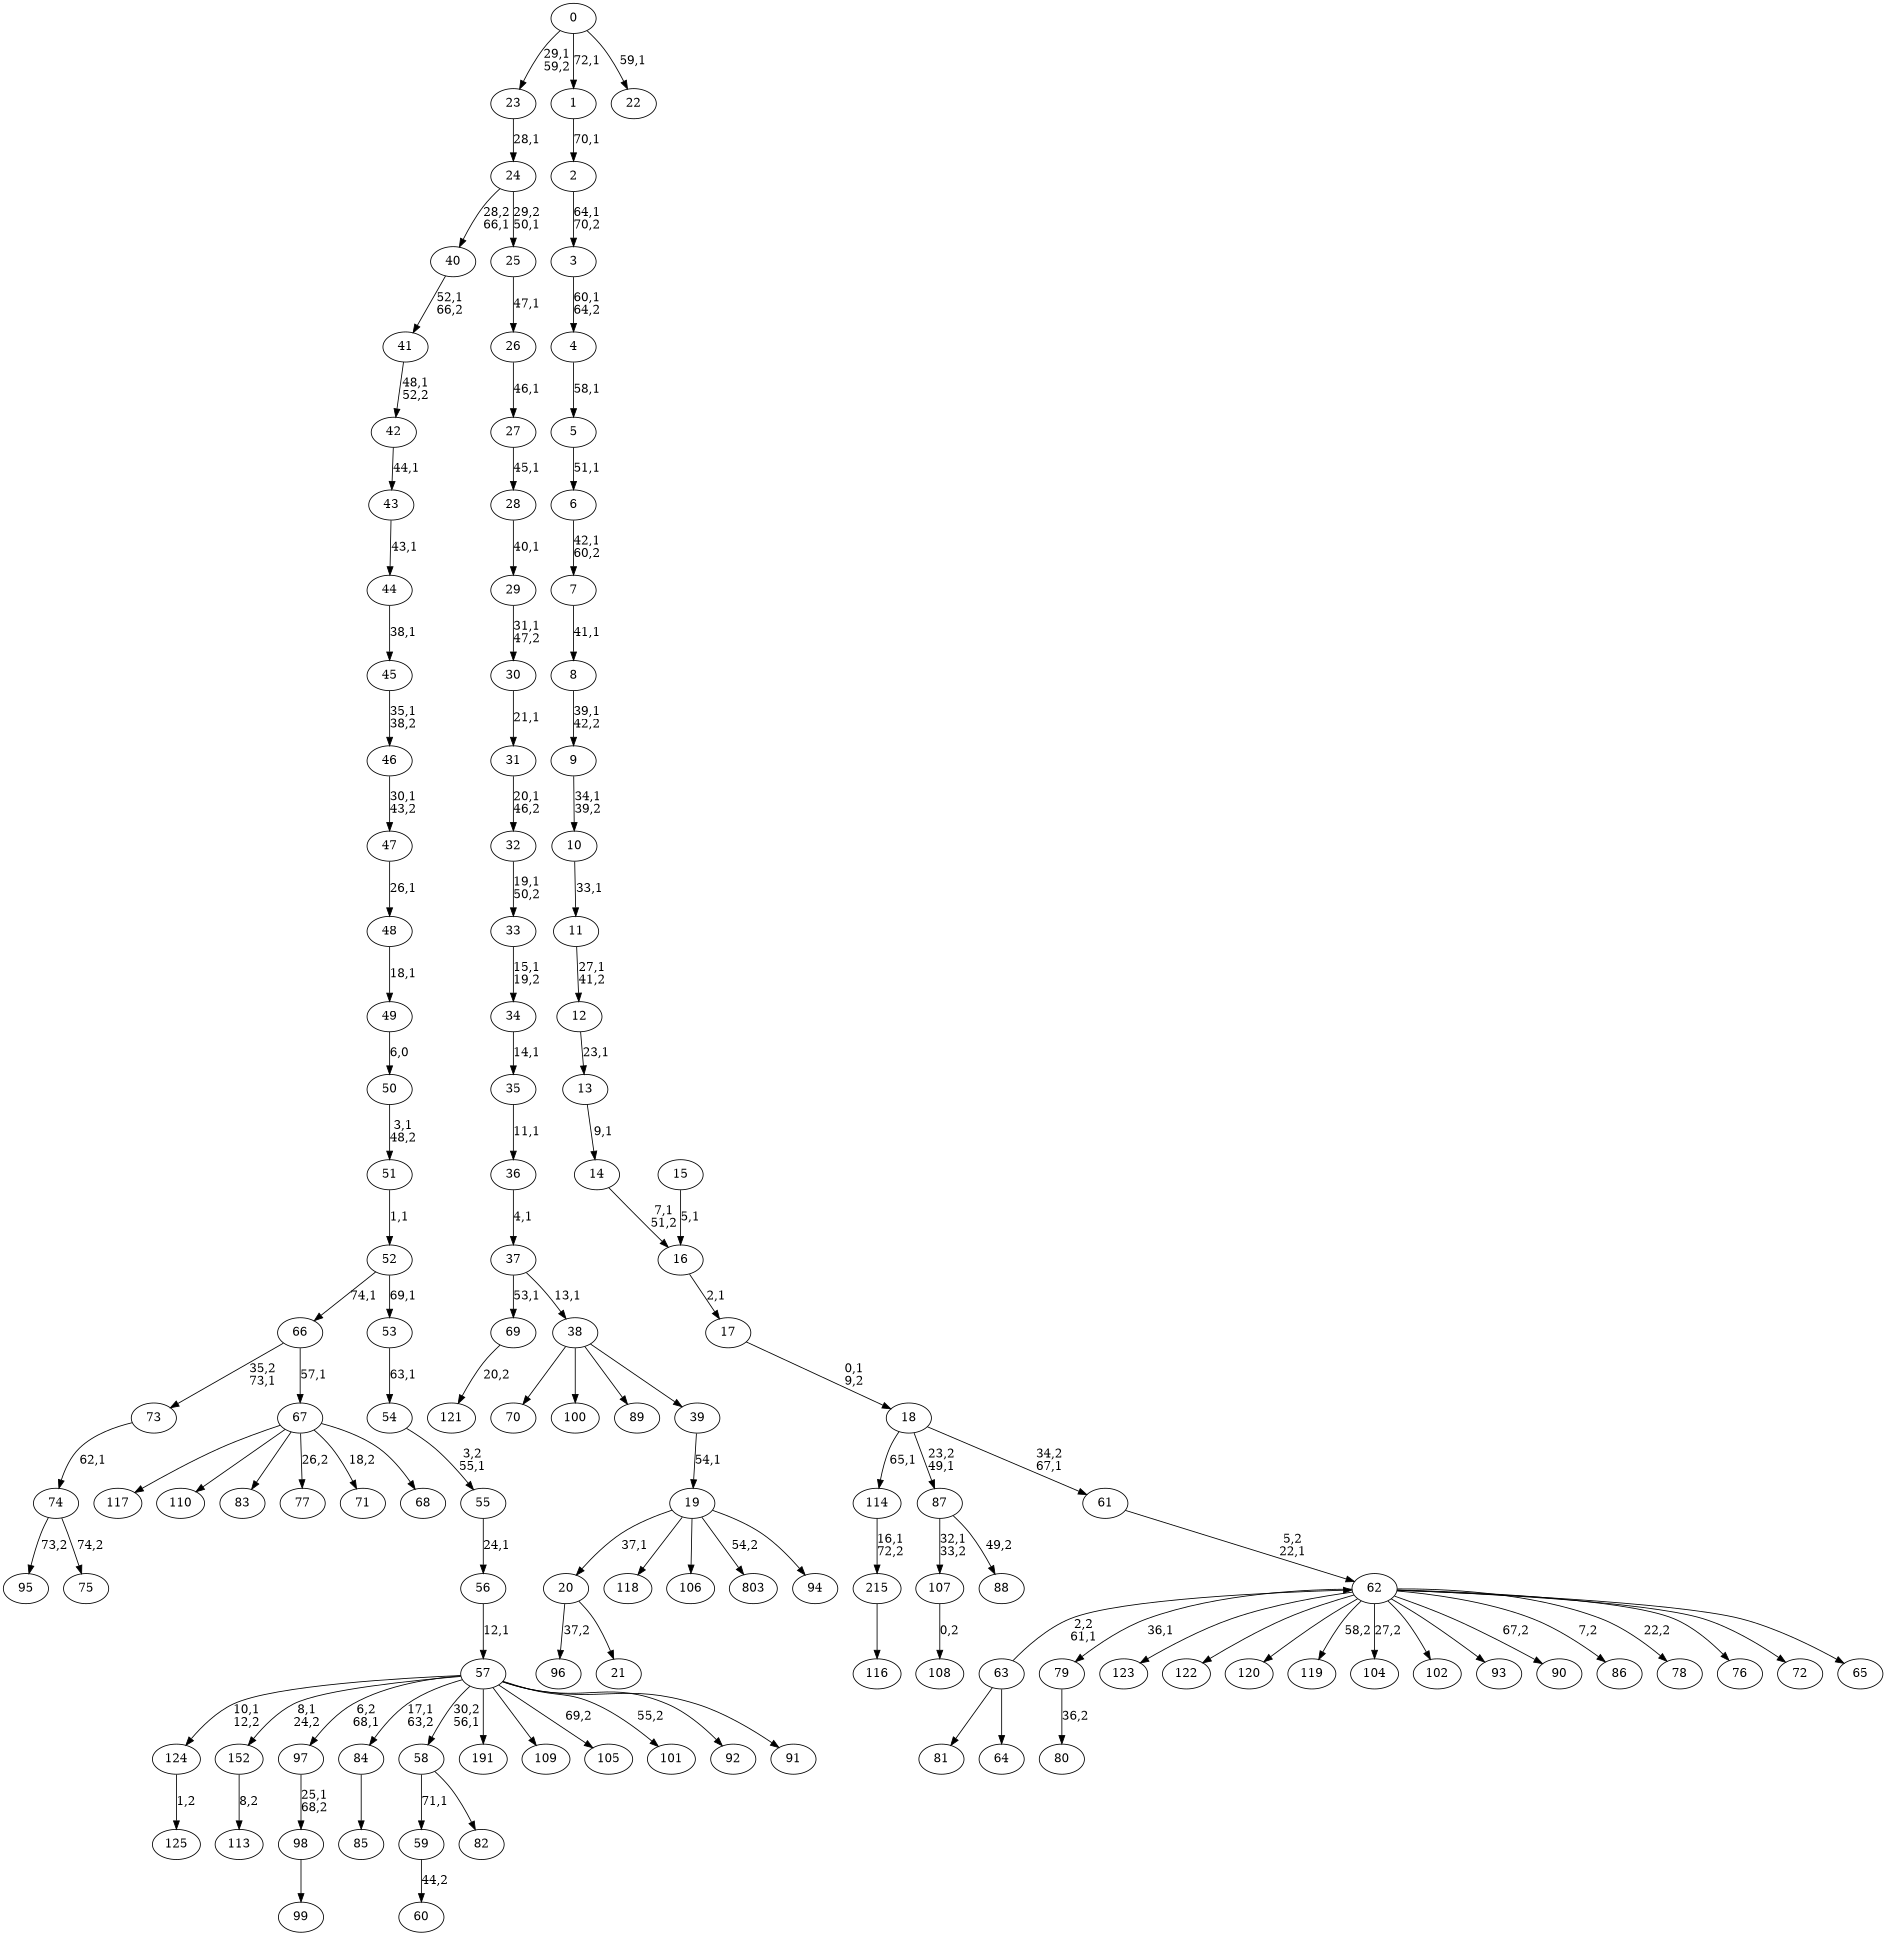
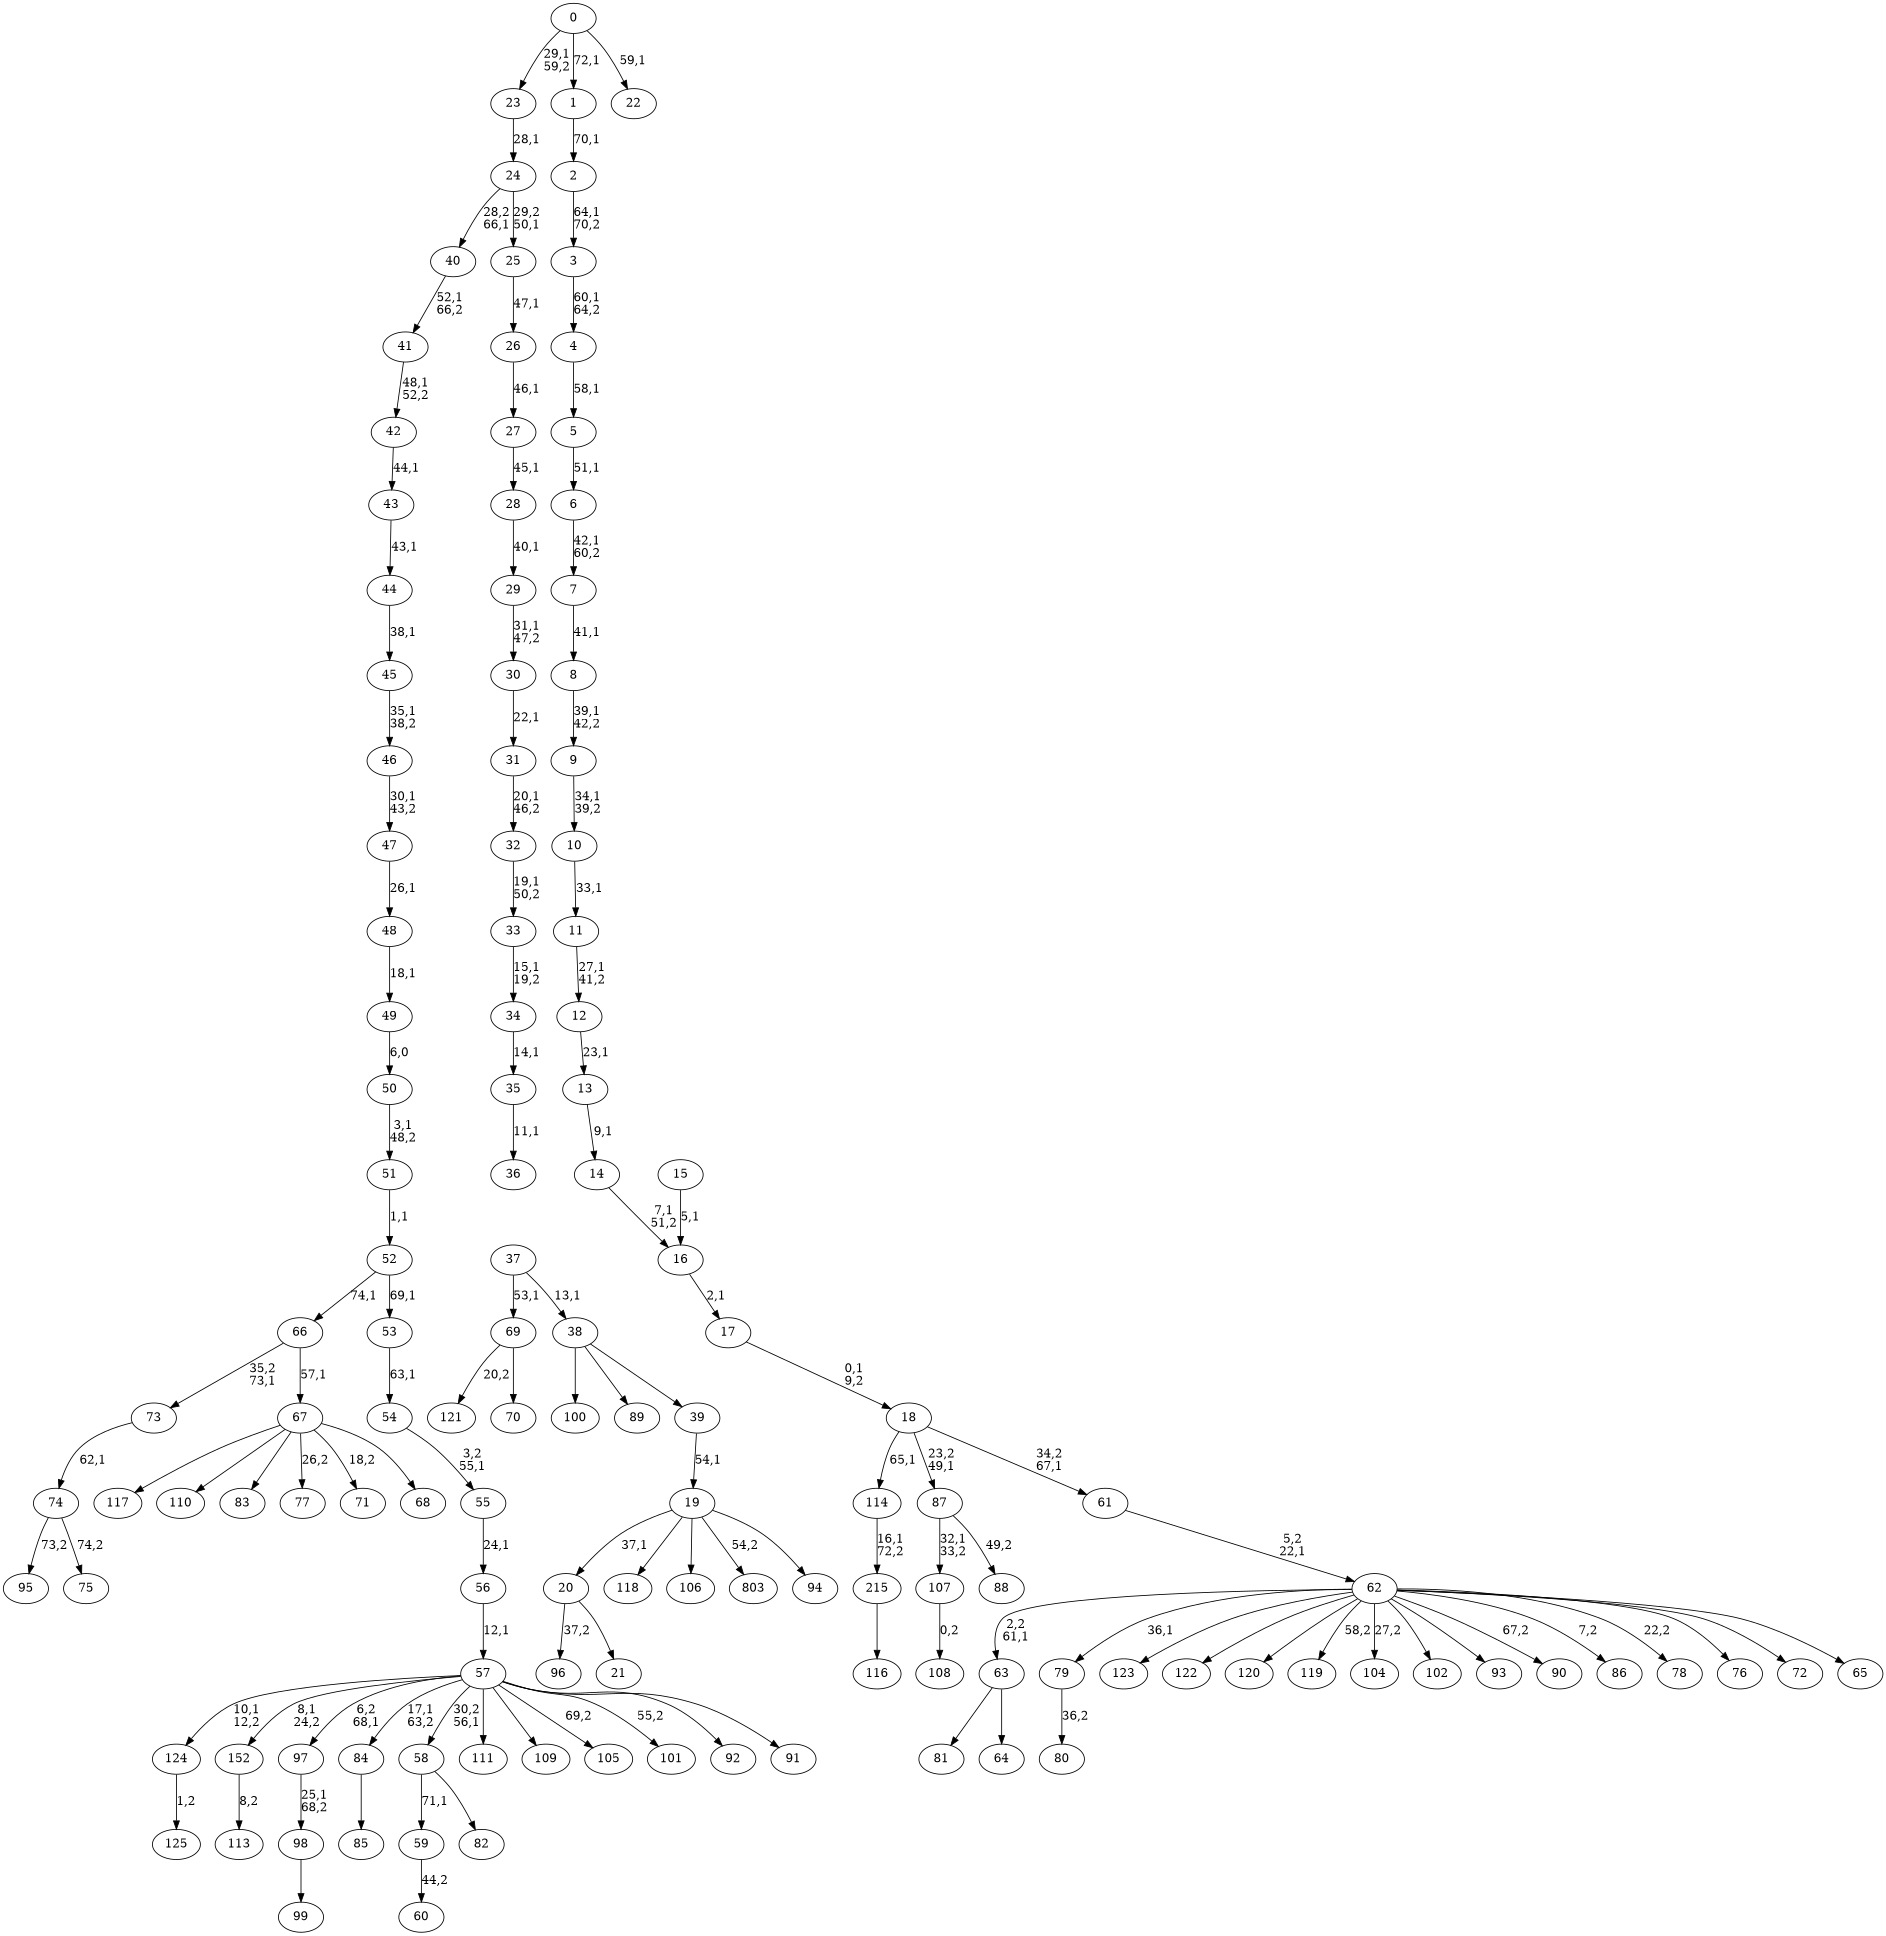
edge "30" -> "31": label "21,1" -> "22,1"
edge "36" -> "37": removed, label "4,1"
edge "38" -> "70": now "69" -> "70"
edge "63" -> "62": reversed
node "191": label "191" -> "111"
